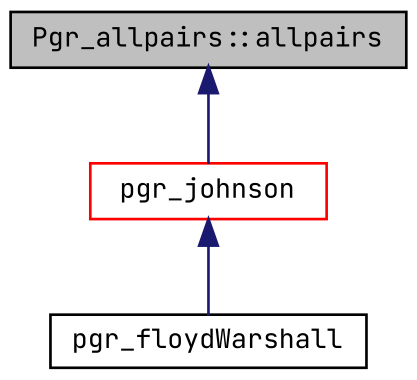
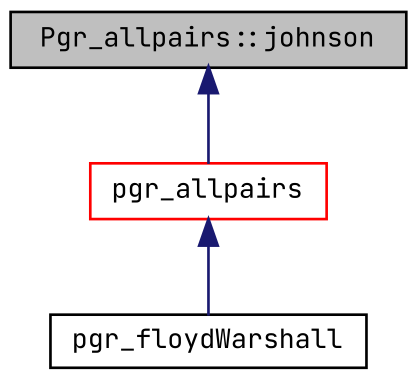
node "Pgr_allpairs::allpairs": label "Pgr_allpairs::allpairs" -> "Pgr_allpairs::johnson"
node "pgr_johnson": label "pgr_johnson" -> "pgr_allpairs"
